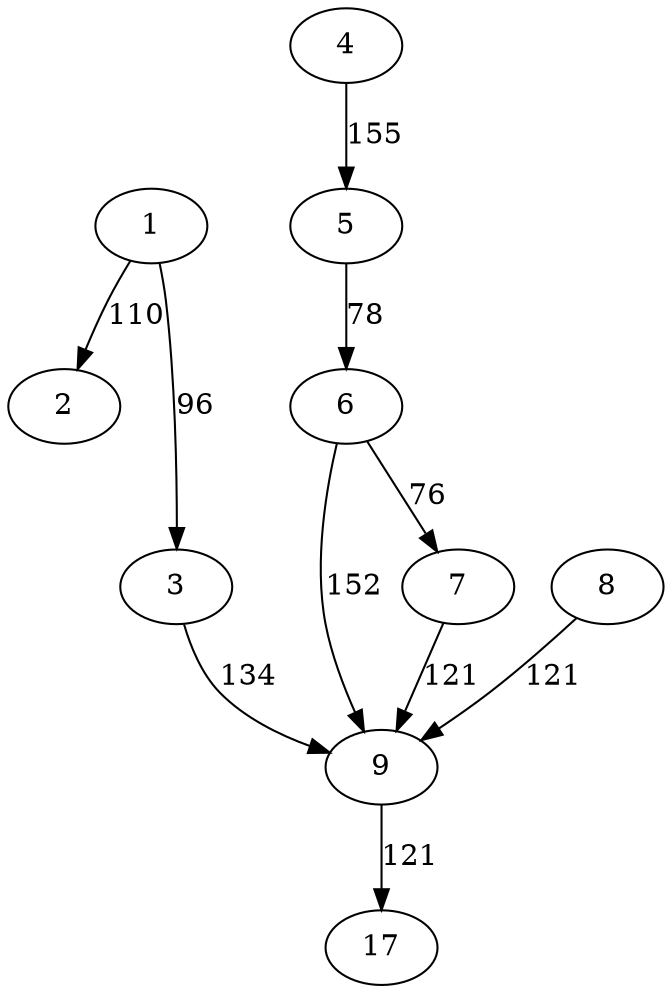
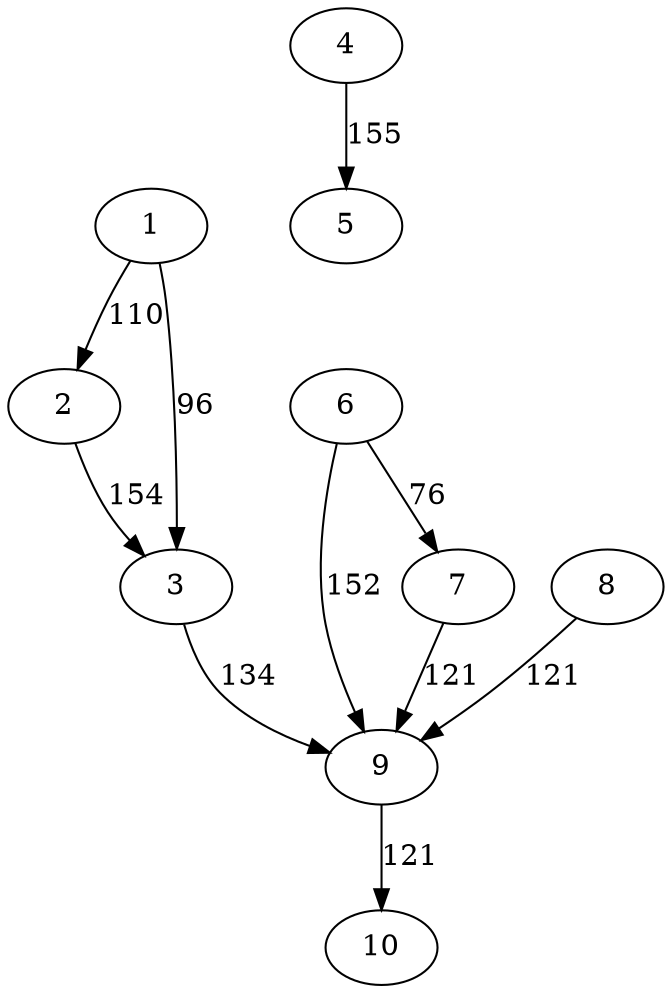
edge "5" -> "6": removed, label "78"
edge "2" -> "3": added, label "154"
node "17": label "17" -> "10"
